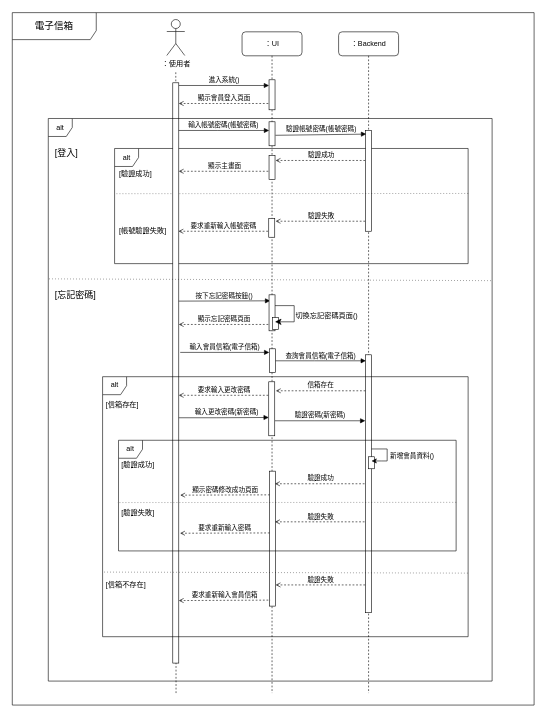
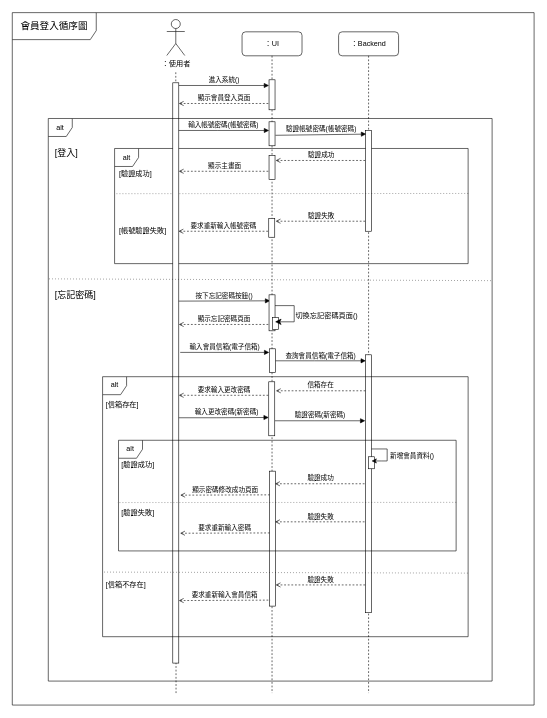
node "電子信箱": label "電子信箱" -> "會員登入循序圖"
